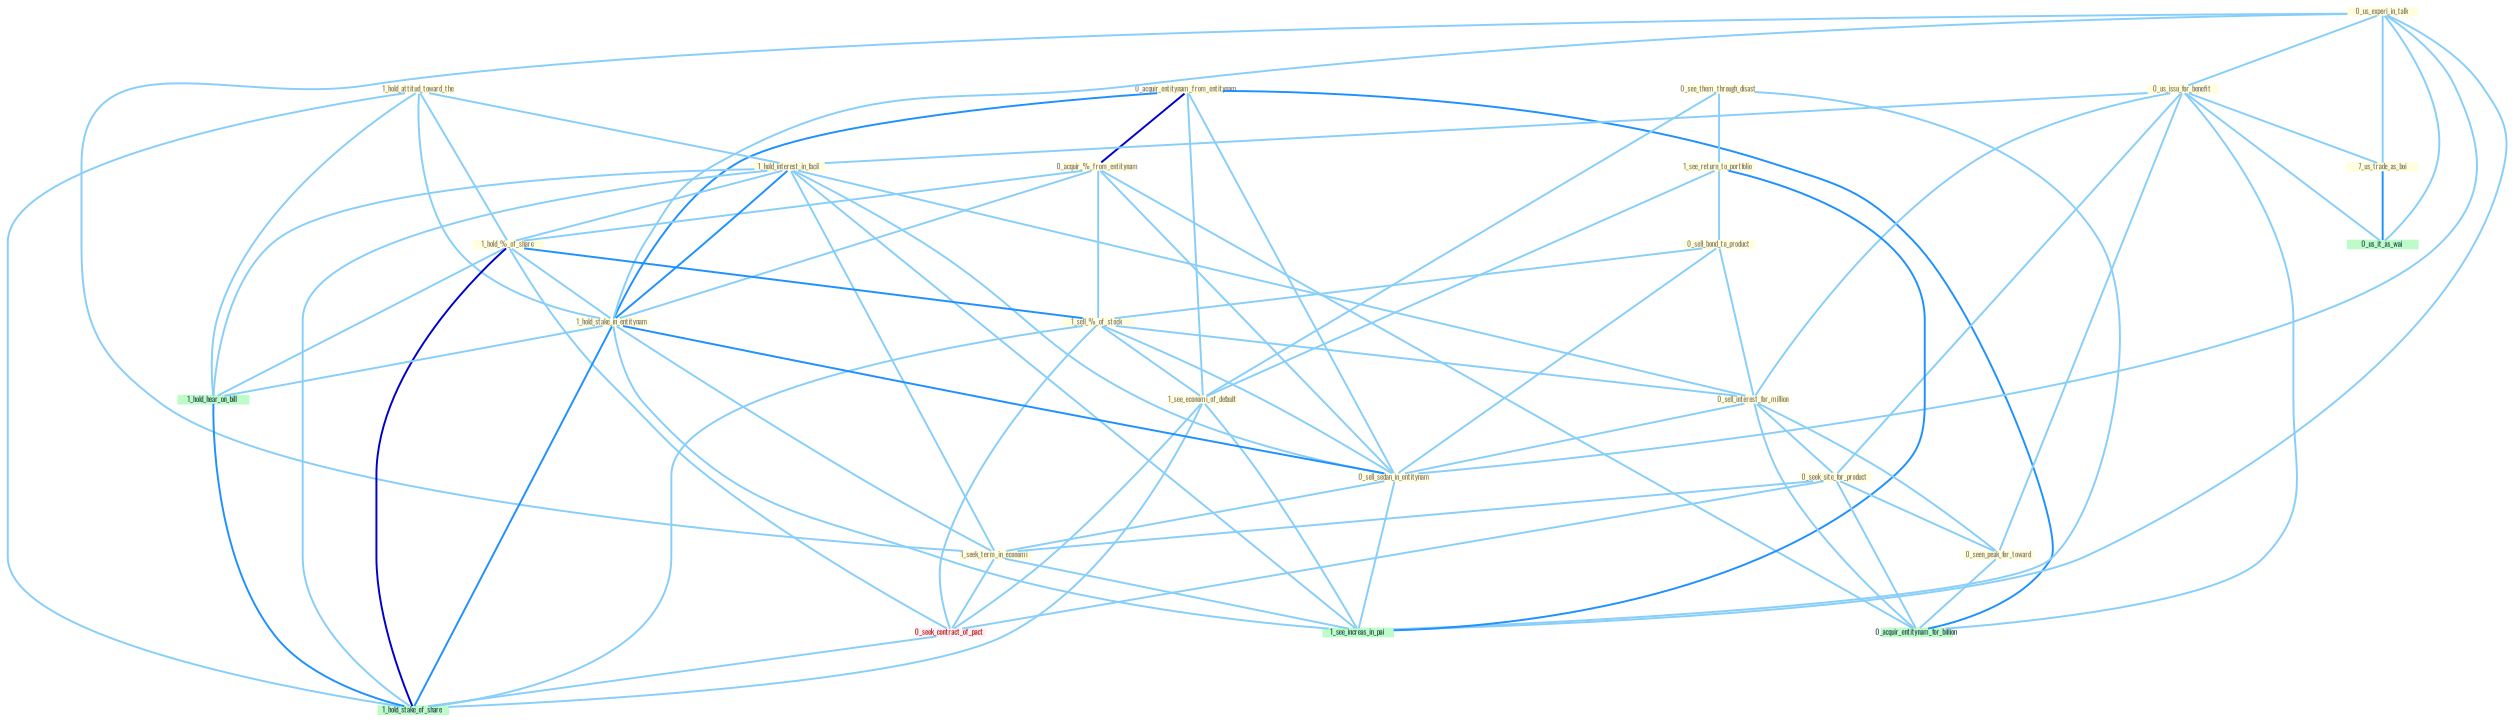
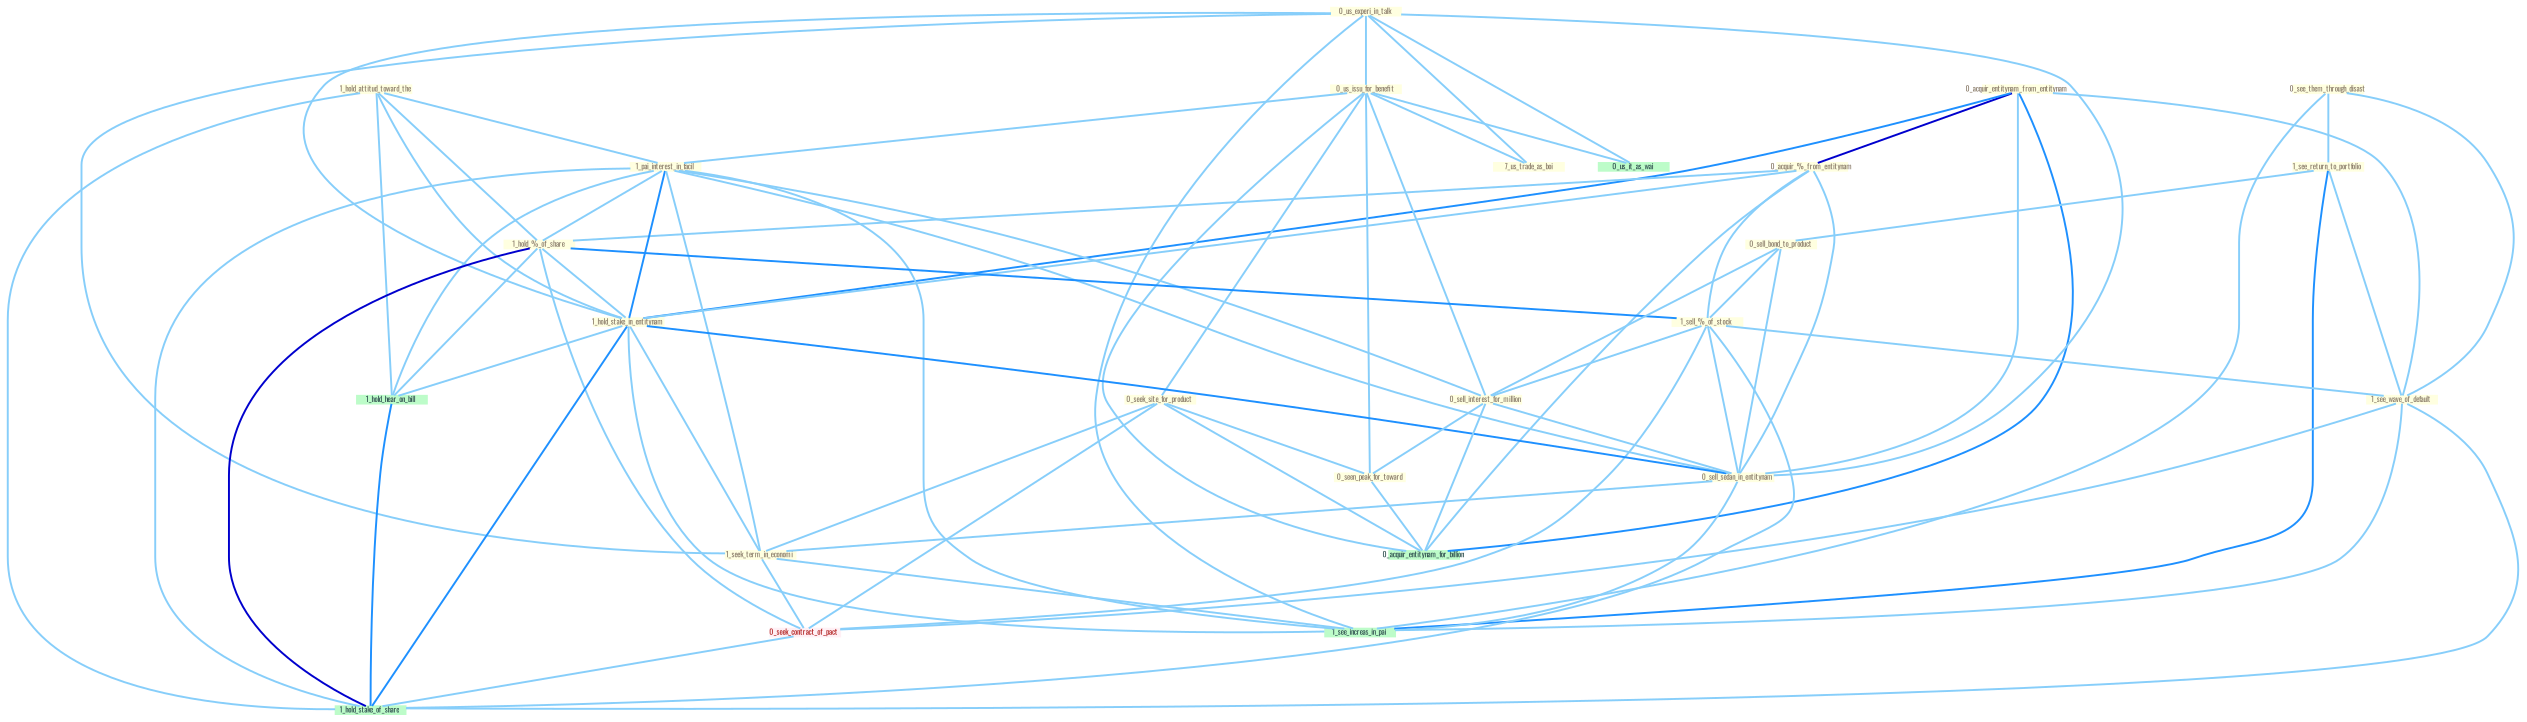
node "1_hold_interest_in_facil": label "1_hold_interest_in_facil" -> "1_pai_interest_in_facil"
edge "7_us_trade_as_boi" -- "0_us_it_as_wai": removed
node "1_see_economi_of_default": label "1_see_economi_of_default" -> "1_see_wave_of_default"
edge "0_sell_interest_for_million" -- "0_seek_site_for_product": removed
